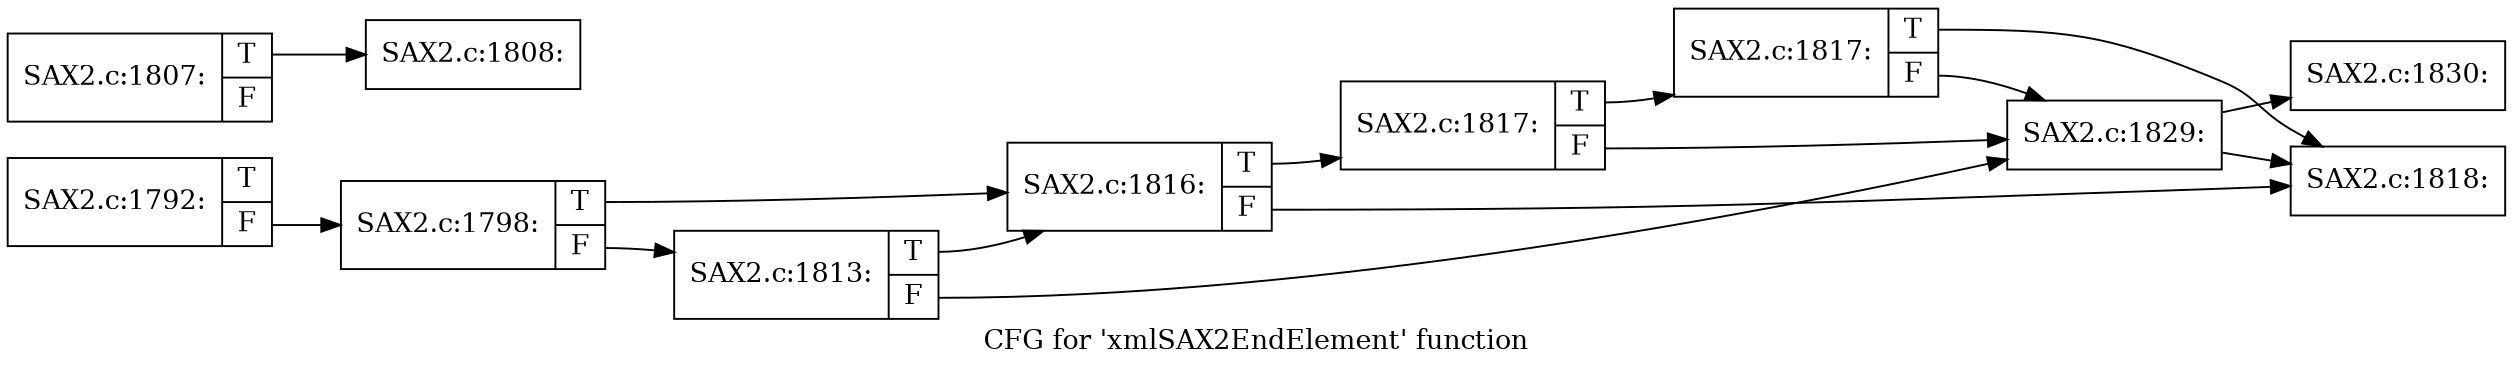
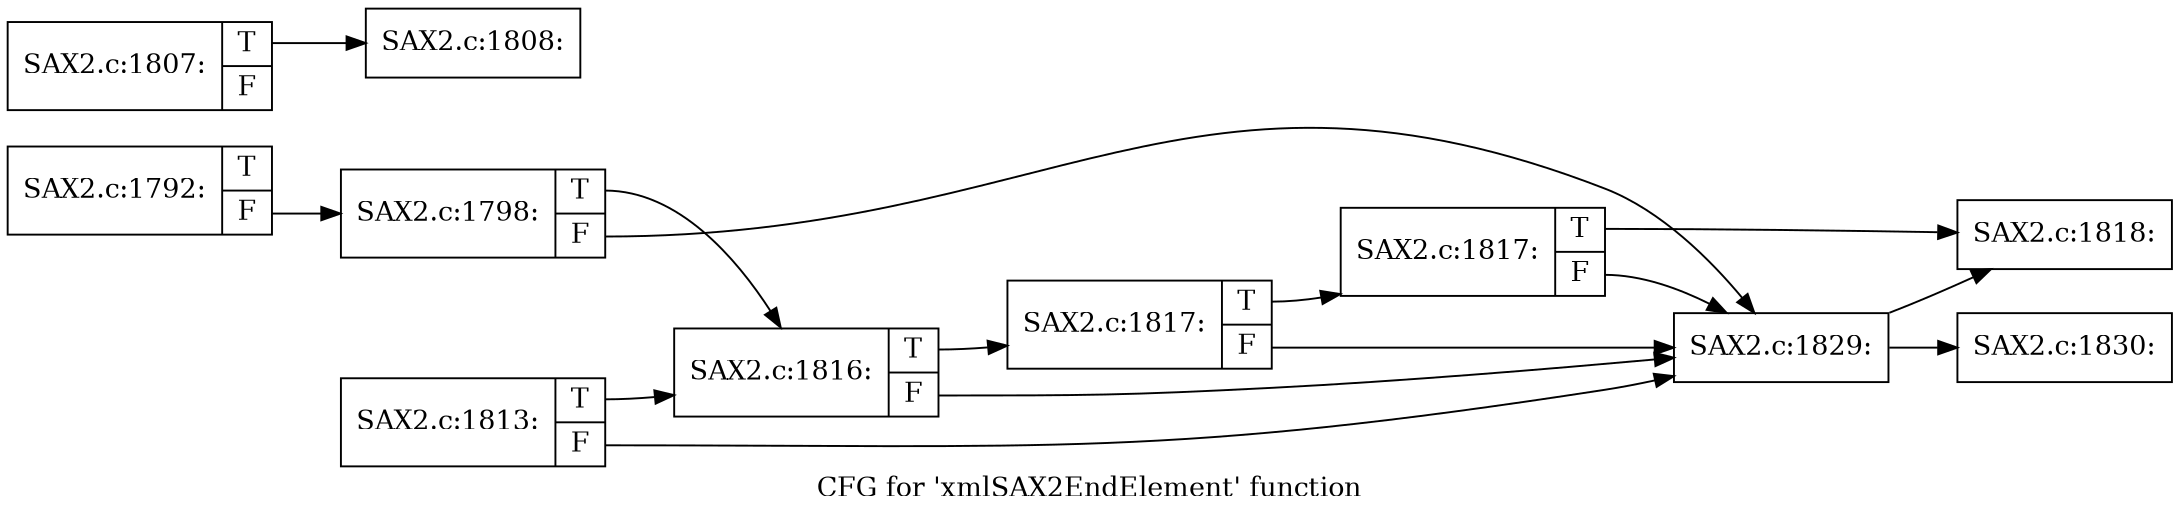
edge "SAX2.c:1816:" -> "SAX2.c:1818:": now "SAX2.c:1816:" -> "SAX2.c:1829:"
edge "SAX2.c:1798:" -> "SAX2.c:1813:": now "SAX2.c:1798:" -> "SAX2.c:1829:"
